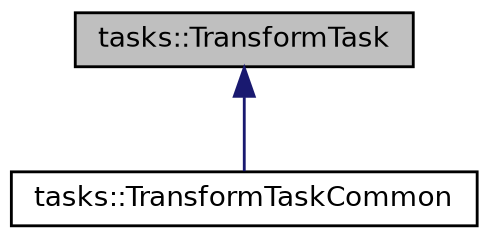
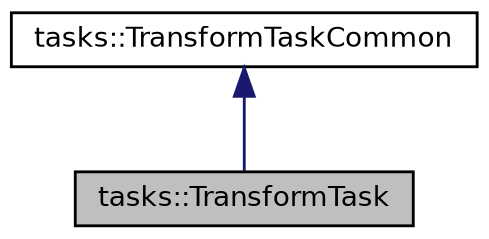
edge "tasks::TransformTaskCommon" -> "tasks::TransformTask": reversed
